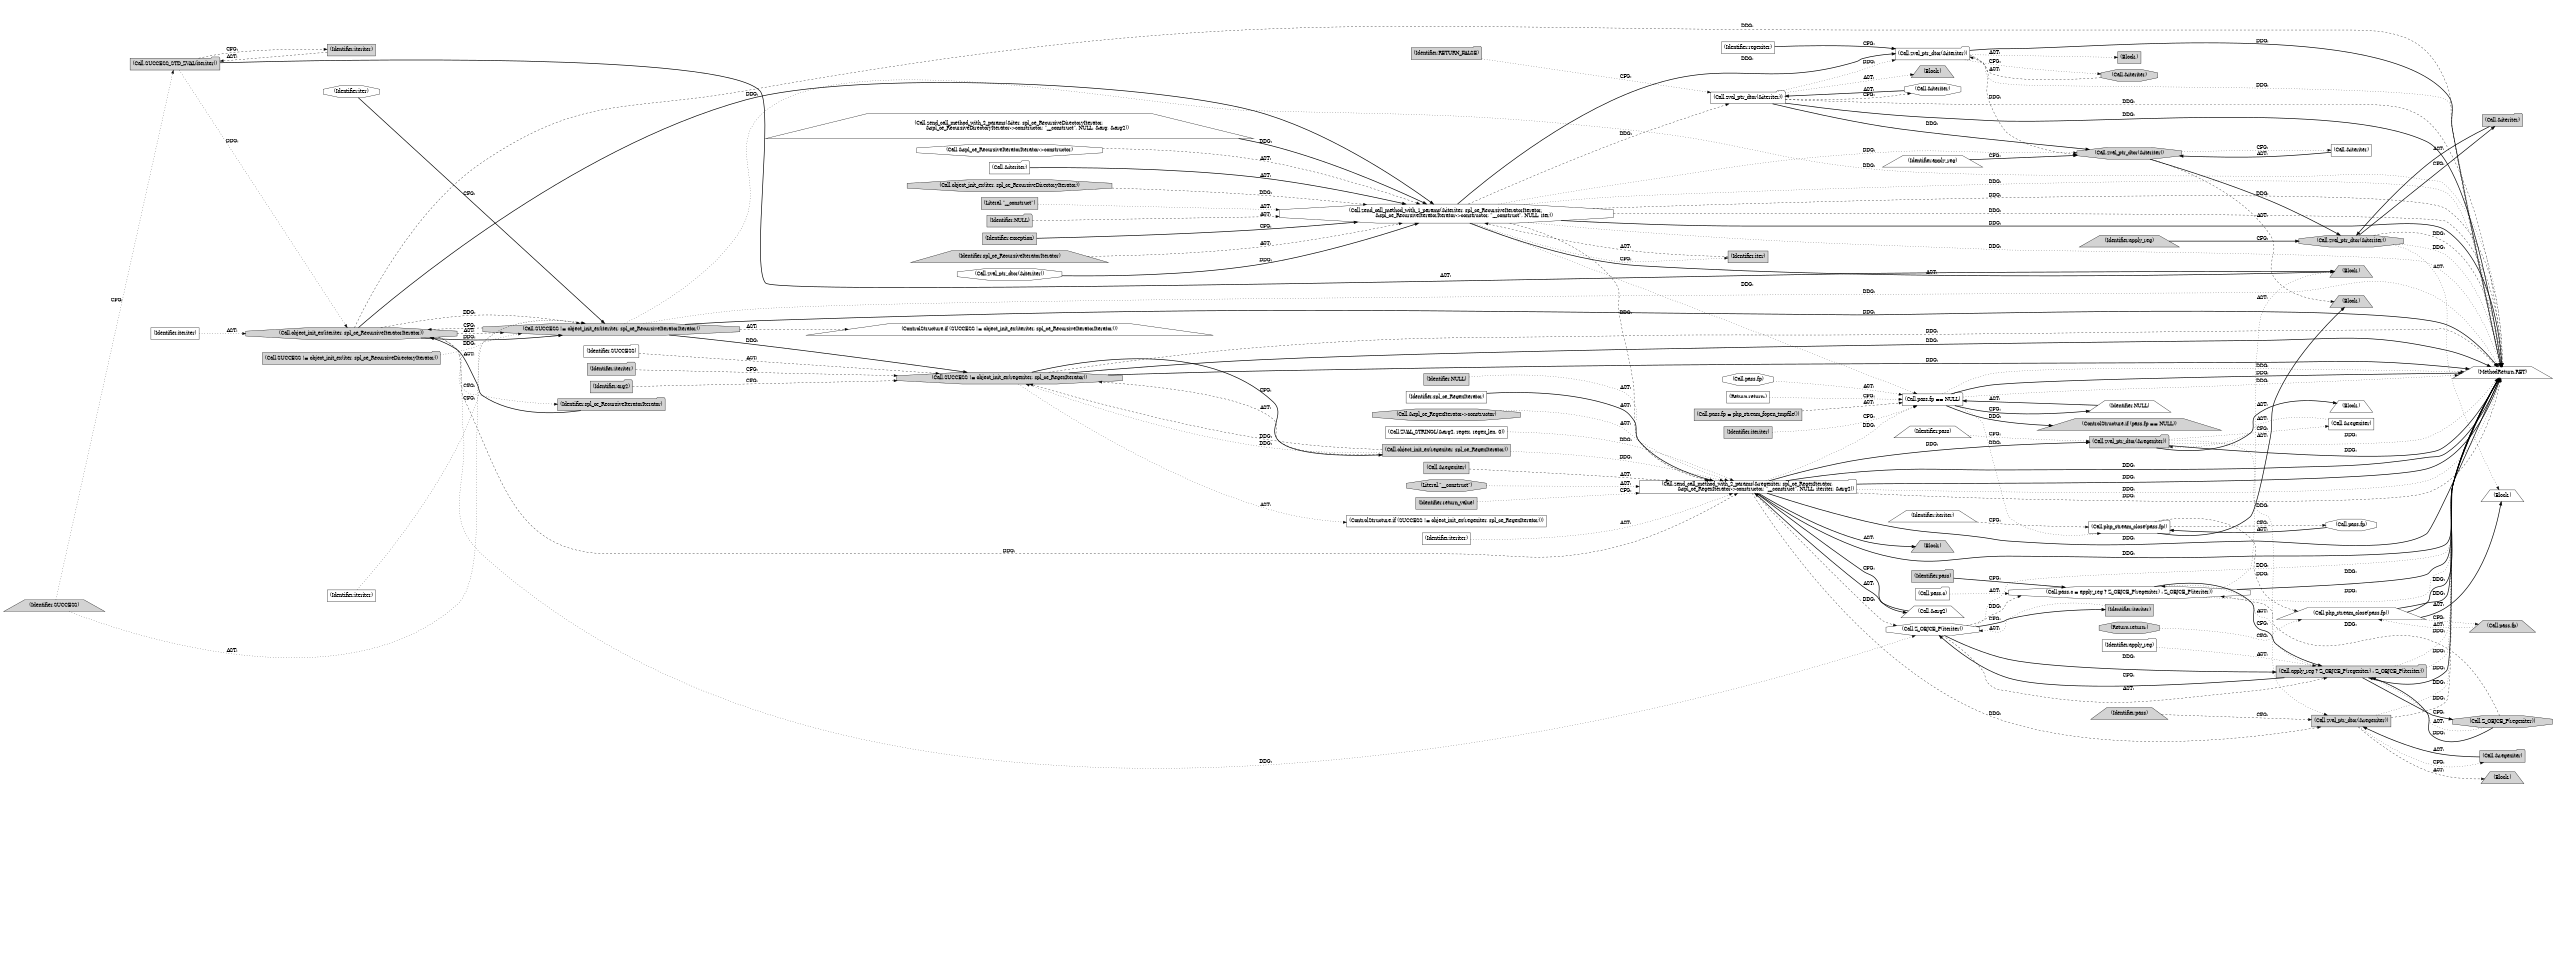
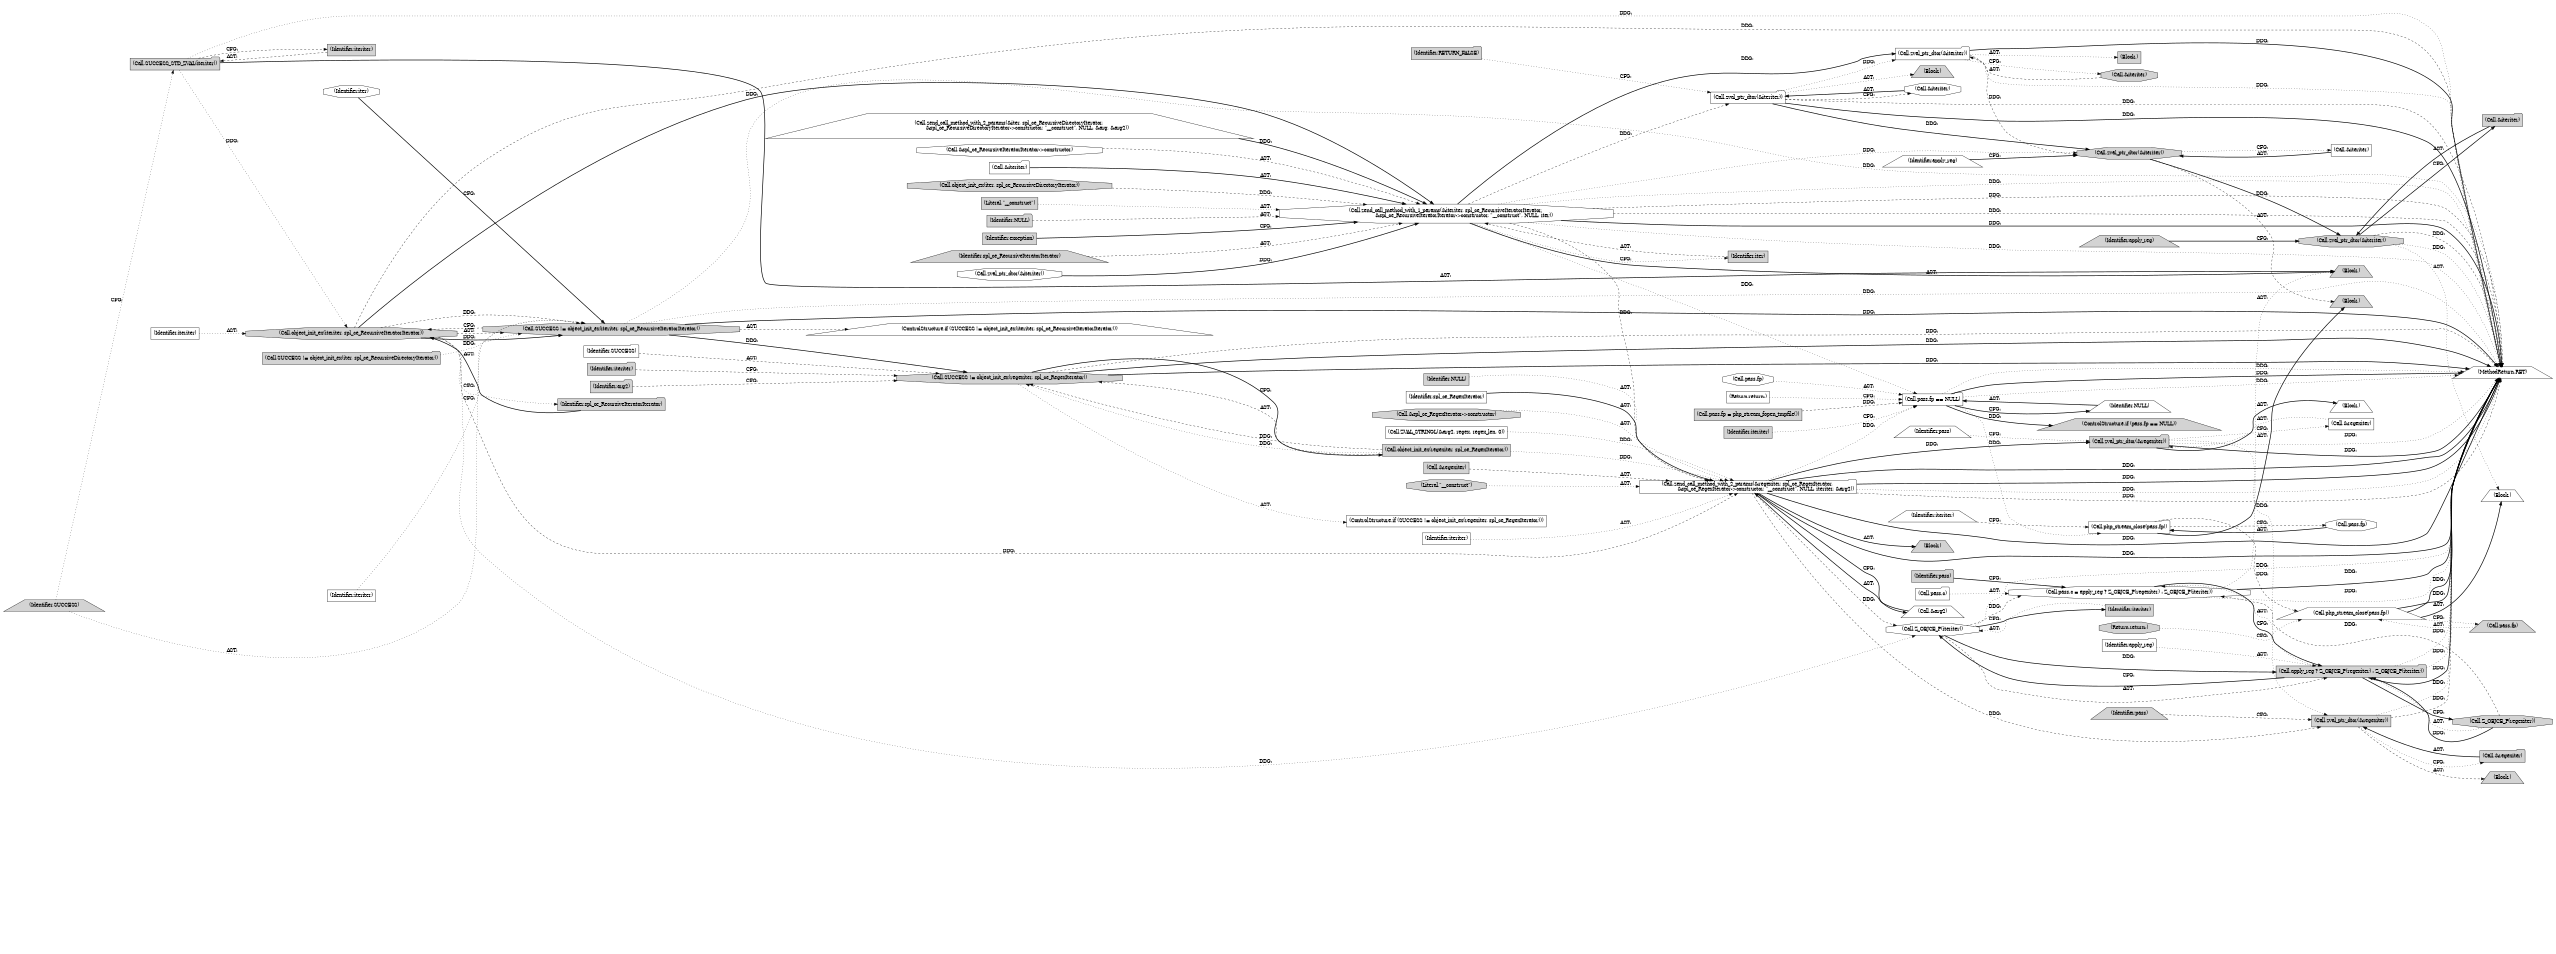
edge "(Call,SUCCESS_STD_ZVAL(iteriter))" -> "(MethodReturn,RET)": added, label "DDG:"
node "(Identifier,regexiter)": removed
edge "(Call,pass.fp = php_stream_fopen_tmpfile())" -> "(Call,pass.fp == NULL)": label "AST: " -> "DDG: "
node "(Identifier,return_value)": removed
